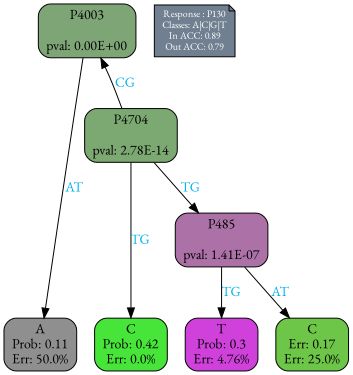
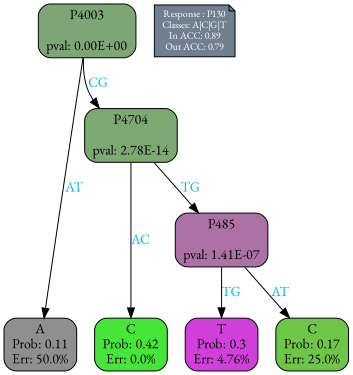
edge "P4704 pval: 2.78E-14" -> "P4003 pval: 0.00E+00": reversed
edge "P4704 pval: 2.78E-14" -> "C Prob: 0.42 Err: 0.0%": label "TG" -> "AC"
node "C Err: 0.17 Err: 25.0%": label "C Err: 0.17 Err: 25.0%" -> "C Prob: 0.17 Err: 25.0%"
